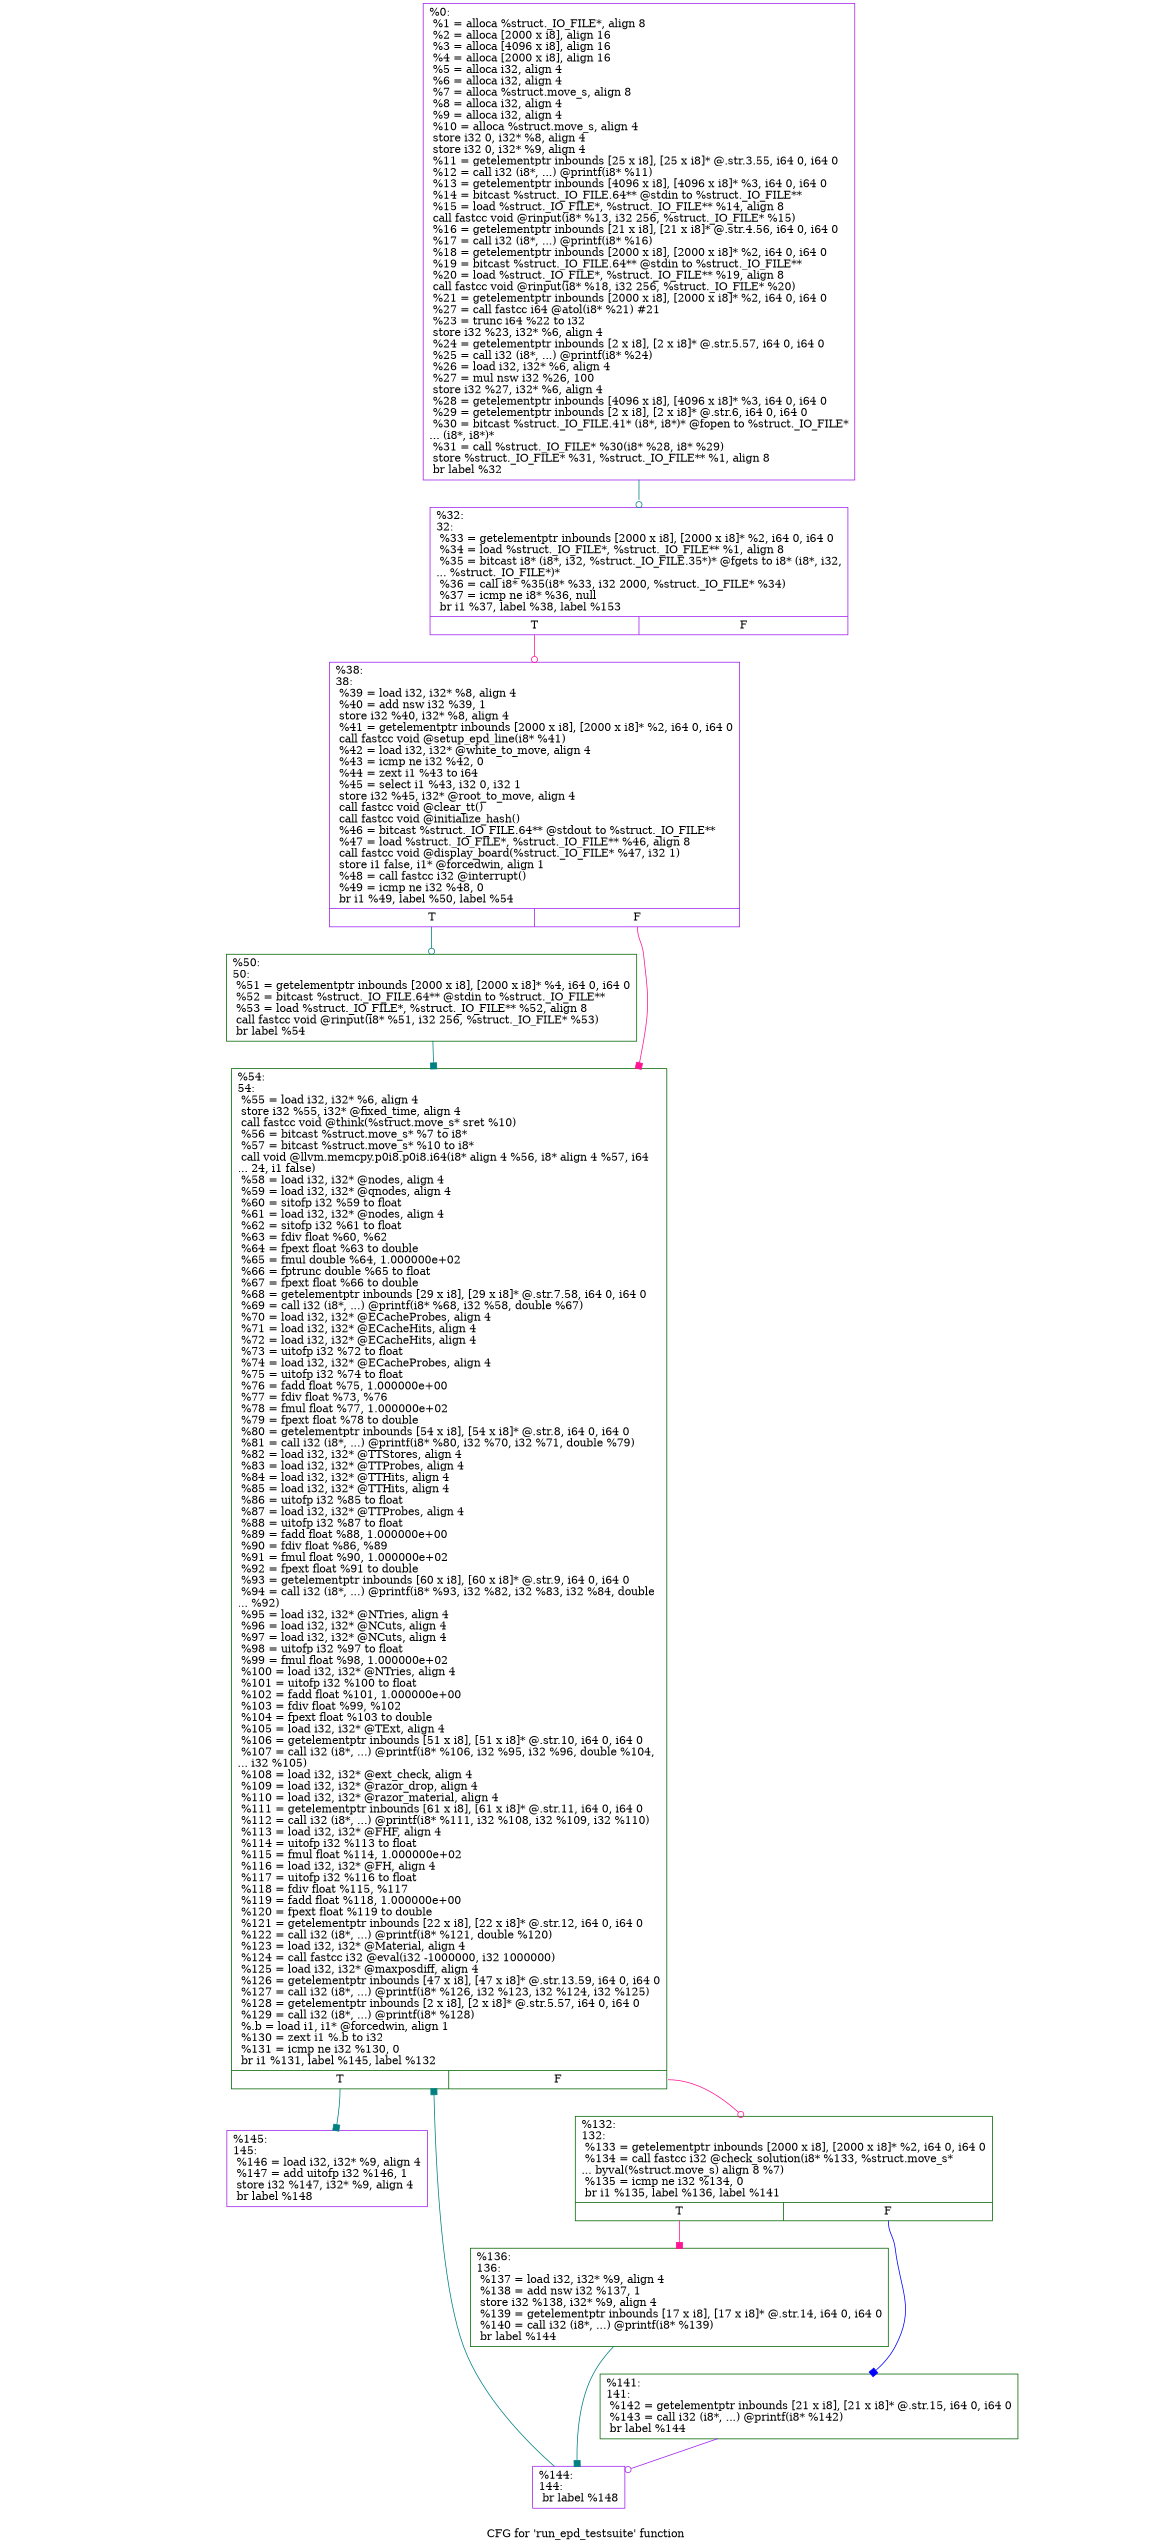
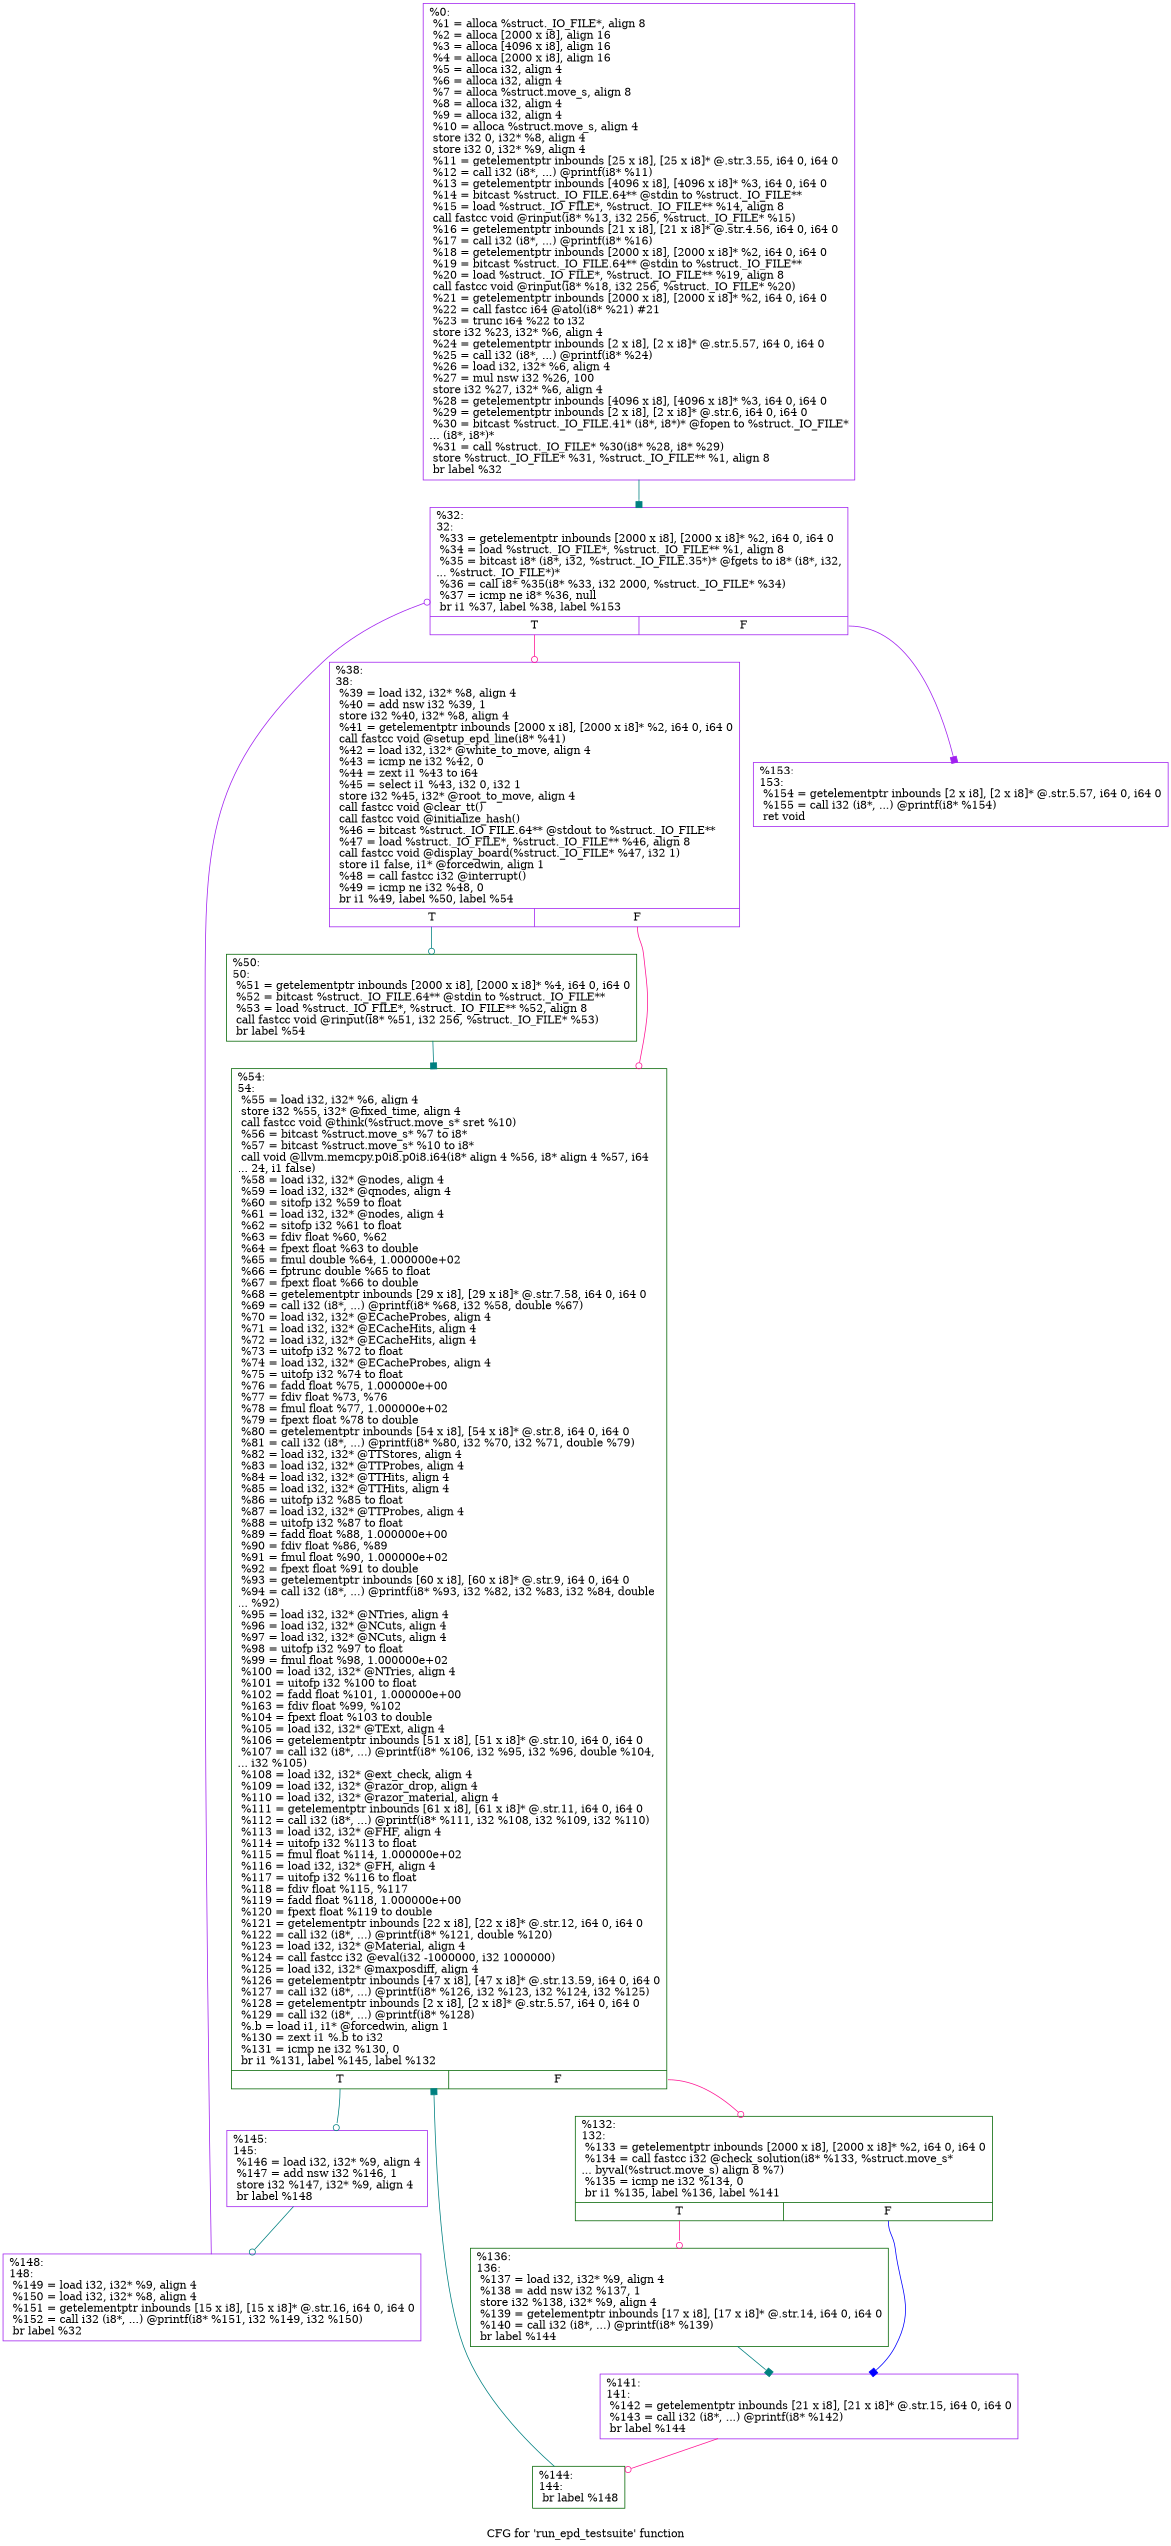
node "%0:": text "%27 = call fastcc i64 @atol(i8* %21) #21" -> "%22 = call fastcc i64 @atol(i8* %21) #21"
edge "%0:" -> "%32:": arrowhead odot -> box
node "%153:": added
edge "%38:" -> "%54:": arrowhead box -> odot
node "%54:": text "%103 = fdiv float %99, %102" -> "%163 = fdiv float %99, %102"
edge "%54:" -> "%145:": arrowhead box -> odot
node "%145:": text "%147 = add uitofp i32 %146, 1" -> "%147 = add nsw i32 %146, 1"
edge "%132:" -> "%136:": arrowhead box -> odot
node "%148:": added
edge "%136:" -> "%144:": now "%136:" -> "%141:"
node "%141:": color darkgreen -> purple
edge "%141:" -> "%144:": color purple -> deeppink
node "%144:": color purple -> darkgreen
